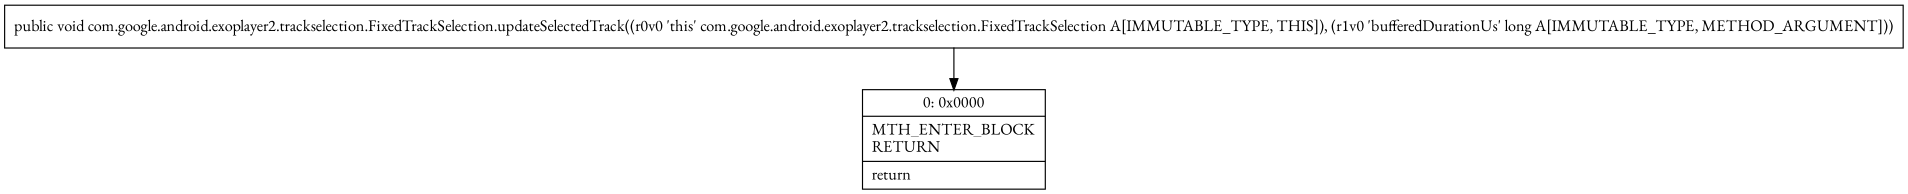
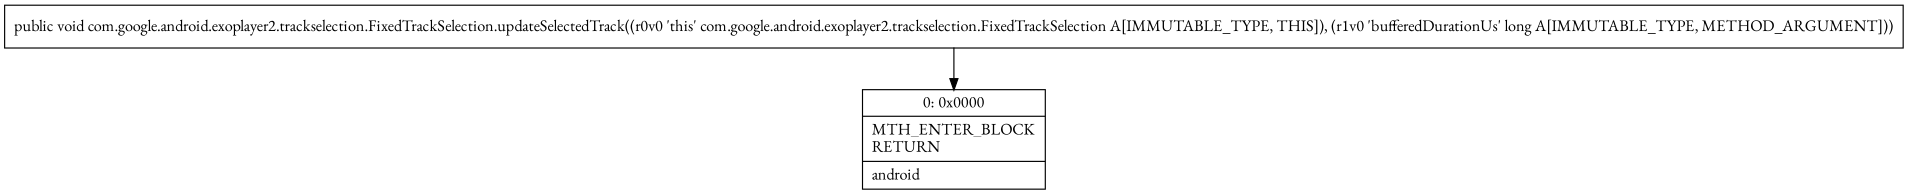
node "0: 0x0000": text "return" -> "android"
